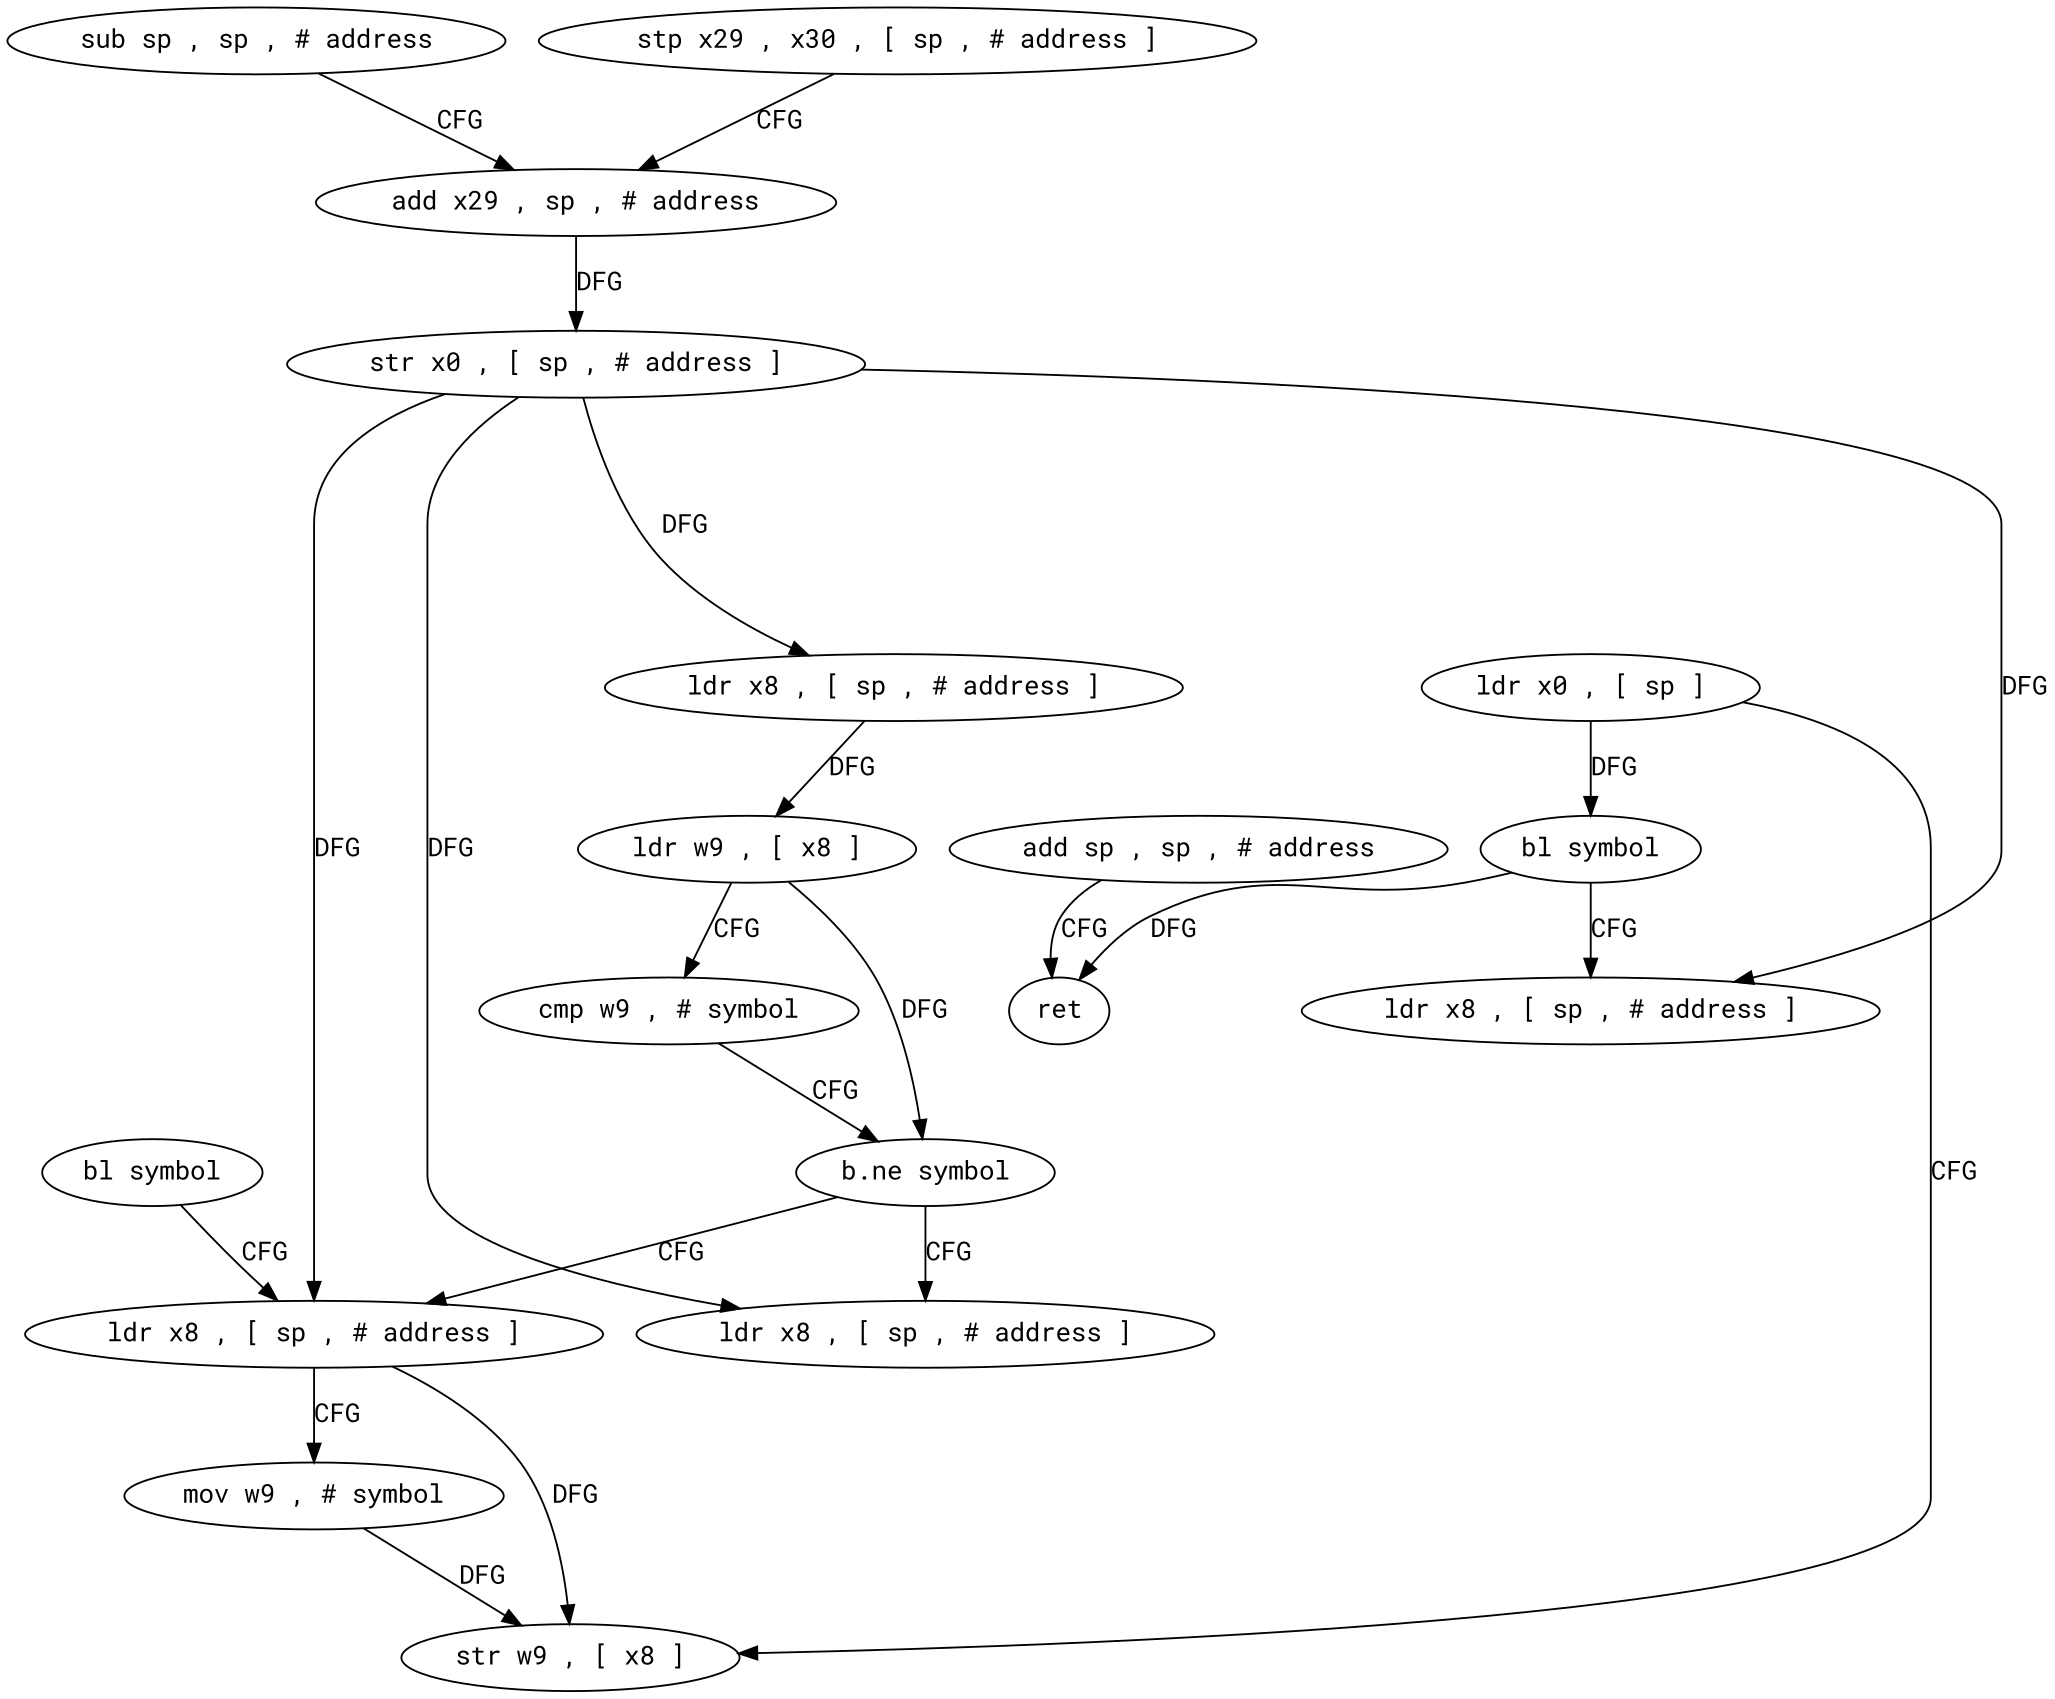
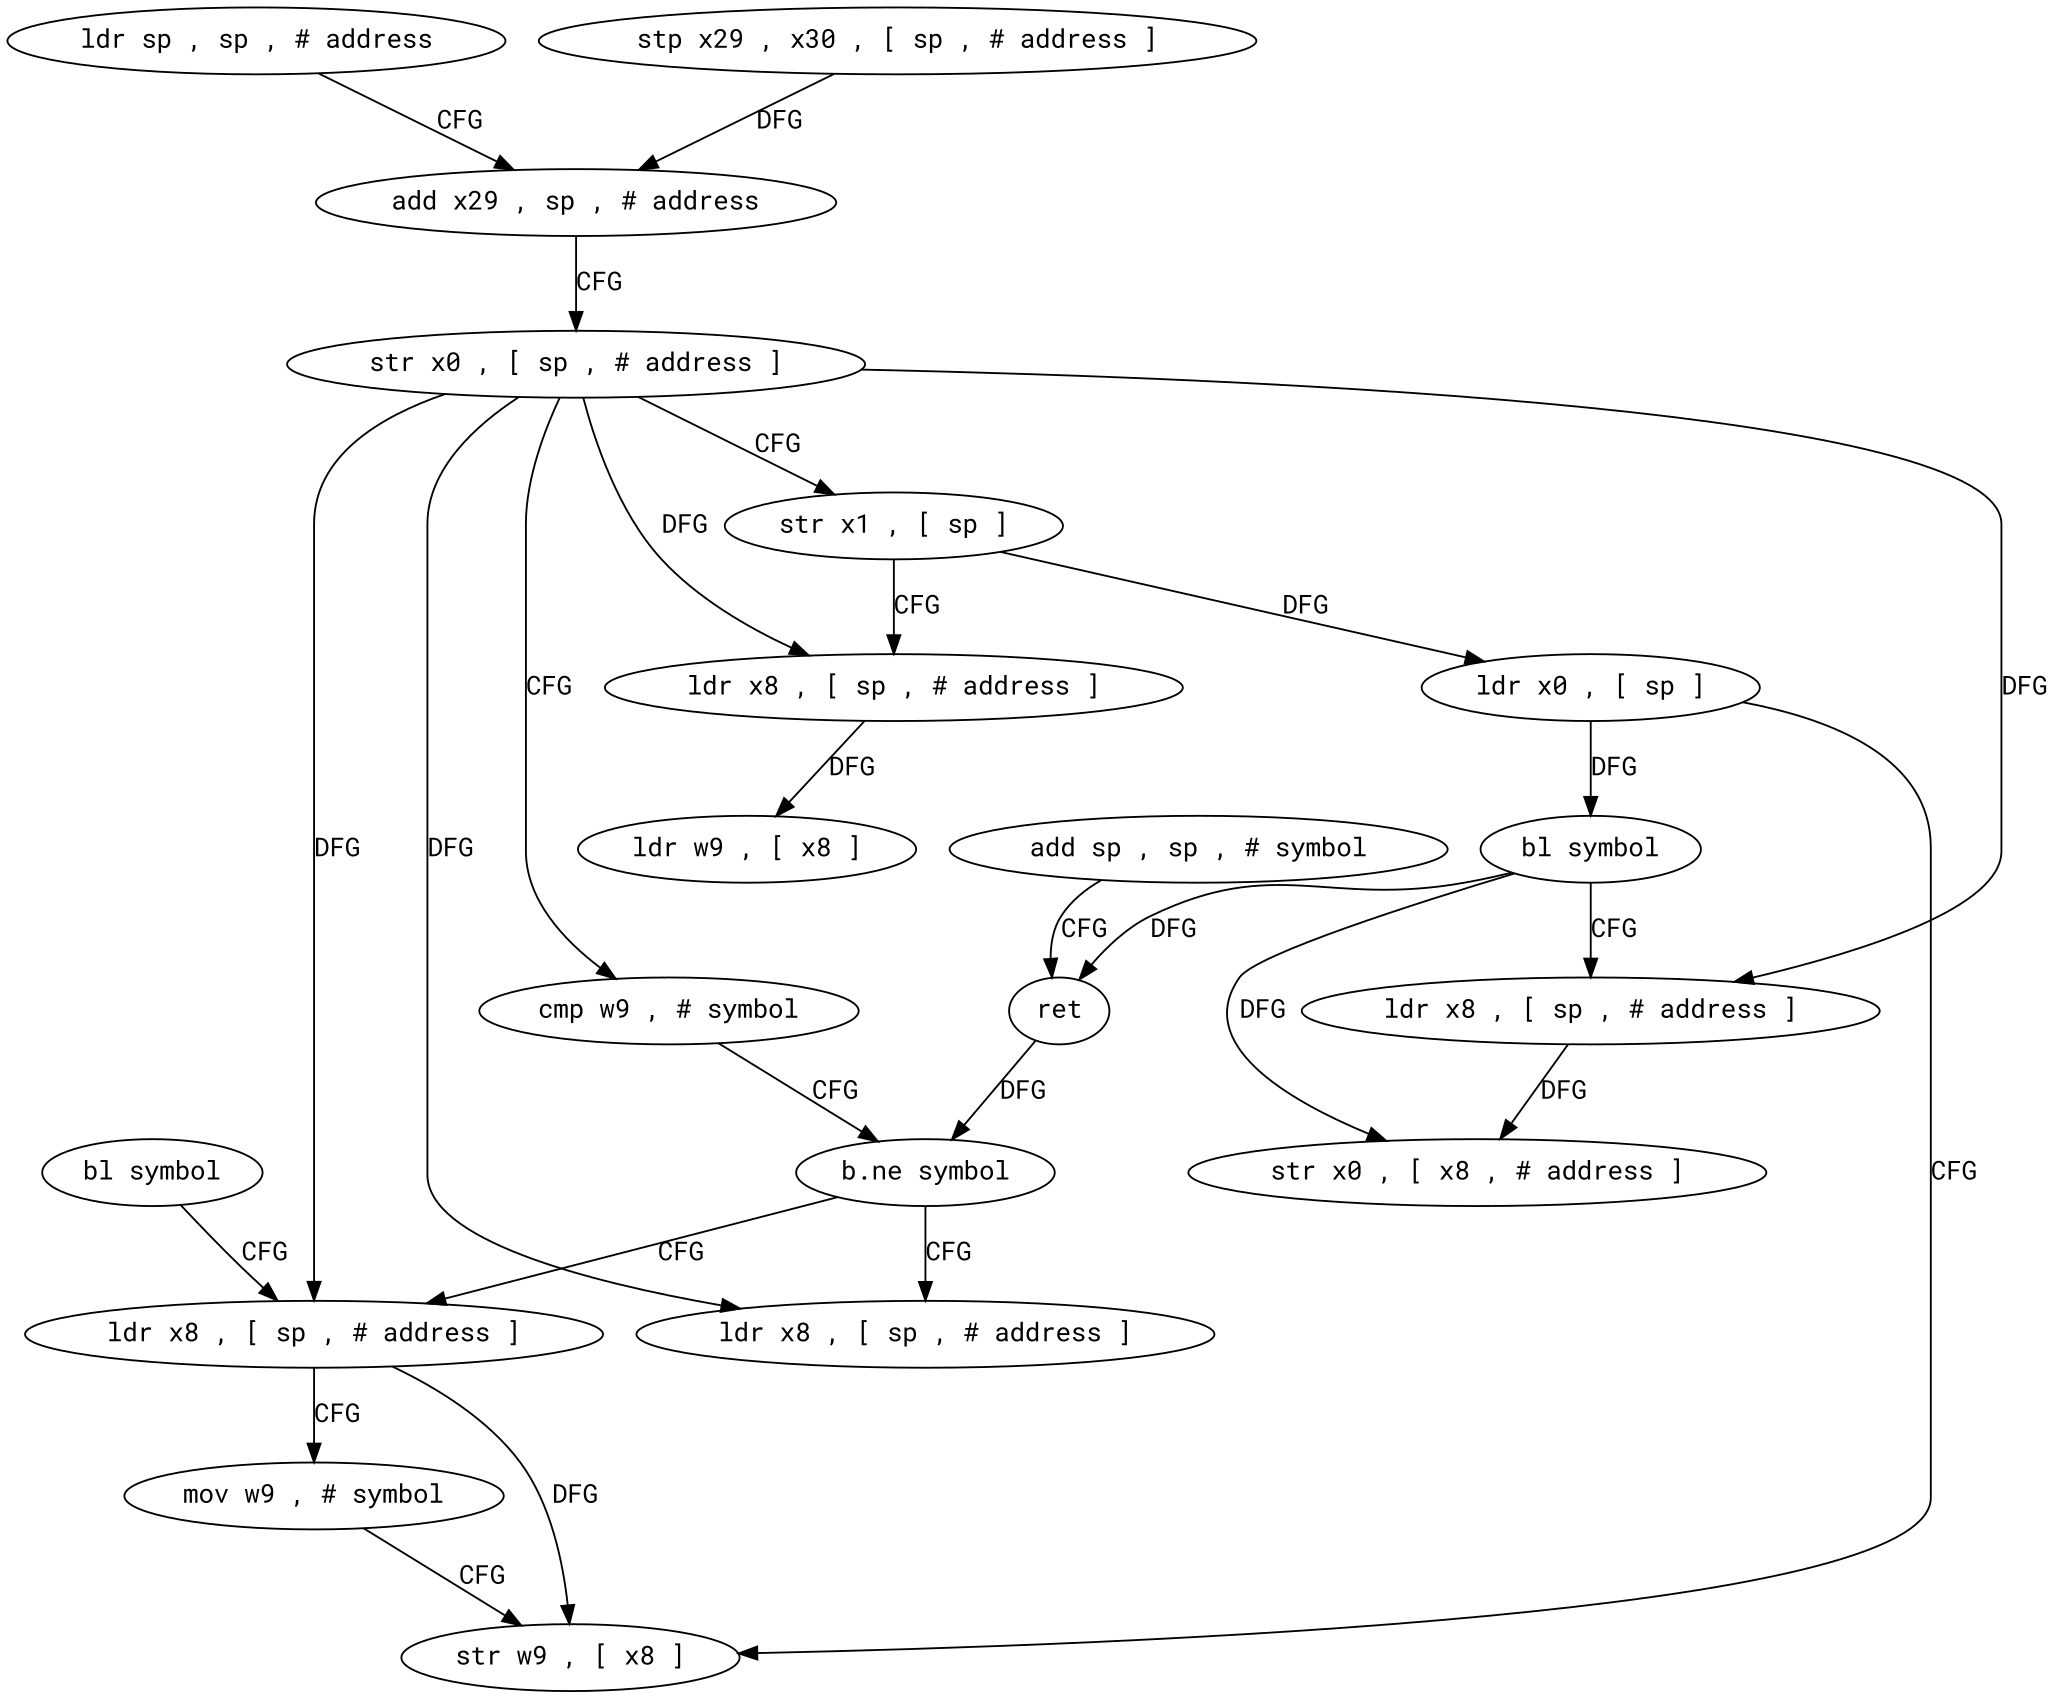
node "sub sp , sp , # address": label "sub sp , sp , # address" -> "ldr sp , sp , # address"
edge "stp x29 , x30 , [ sp , # address ]" -> "add x29 , sp , # address": label "CFG" -> "DFG"
edge "add x29 , sp , # address" -> "str x0 , [ sp , # address ]": label "DFG" -> "CFG"
node "str x1 , [ sp ]": added
node "add sp , sp , # address": label "add sp , sp , # address" -> "add sp , sp , # symbol"
edge "ldr w9 , [ x8 ]" -> "cmp w9 , # symbol": now "str x0 , [ sp , # address ]" -> "cmp w9 , # symbol"
edge "ldr w9 , [ x8 ]" -> "b.ne symbol": now "ret" -> "b.ne symbol"
node "str x0 , [ x8 , # address ]": added
edge "mov w9 , # symbol" -> "str w9 , [ x8 ]": label "DFG" -> "CFG"
